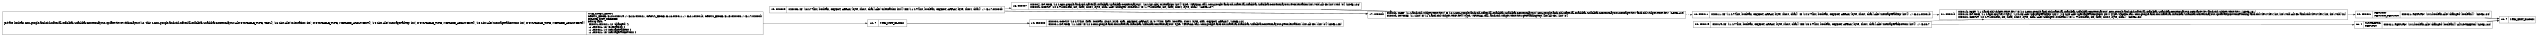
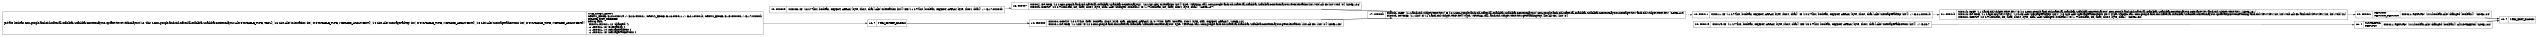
edge "15: 0x0005" -> "17: 0x000b": now "14: 0x0000" -> "17: 0x000b"
edge "20: 0x0019" -> "21: 0x001b": removed
node "12: ?": text "MTH_NOT_BLOCK" -> "MTH_ENTER_BLOCK"
